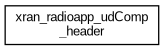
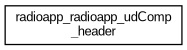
node "xran_radioapp_udComp _header": label "xran_radioapp_udComp _header" -> "radioapp_radioapp_udComp _header"
